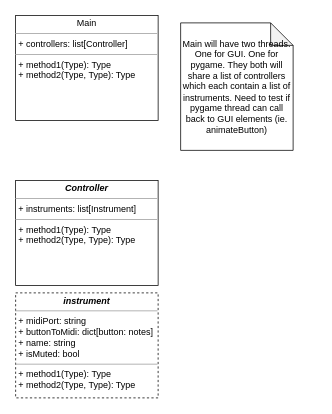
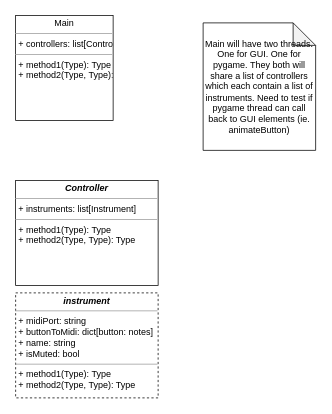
node "Main + controllers: list[Controller] + method1(Type): Type + method2(Type, Type): Type": size 143x105 -> 98x105
node "Main will have two threads. One for GUI. One for pygame. They both will share a list of controllers which each contain a list of instruments. Need to test if pygame thread can call back to GUI elements (ie. animateButton)": moved (237, 87) -> (259, 87)
